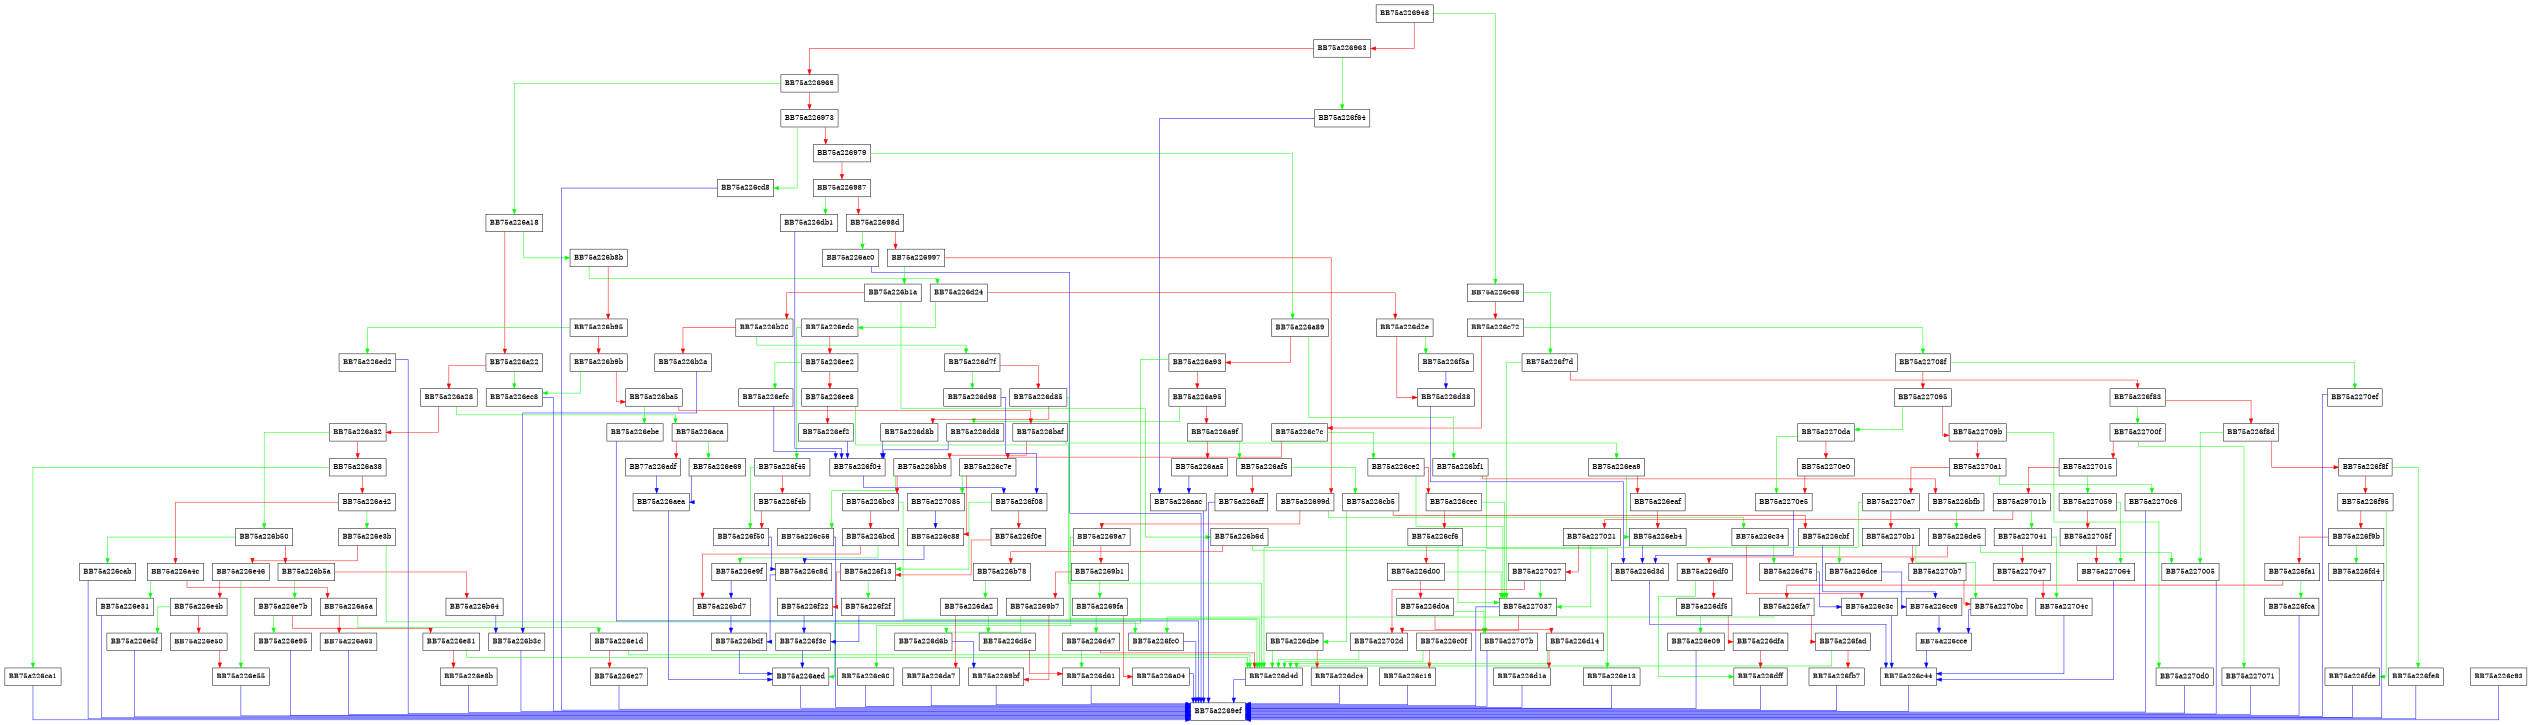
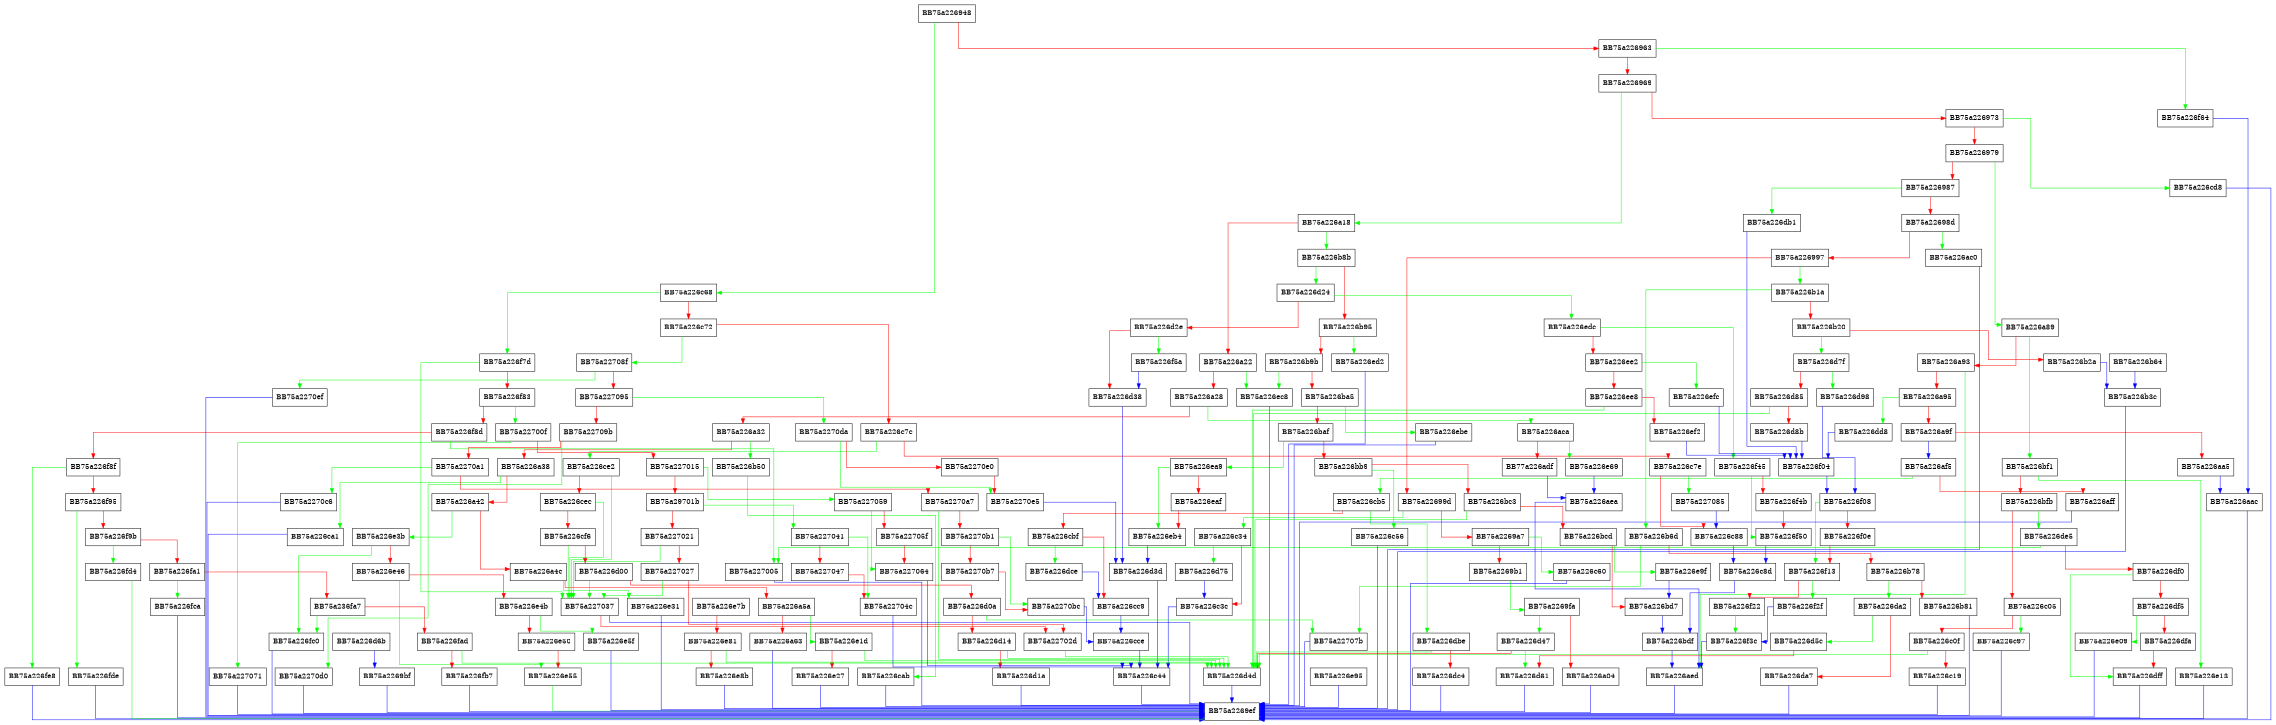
edge "BB75a226a9f" -> "BB75a226af5": color green -> blue
node "BB75a226b5a": removed
edge "BB75a226cbf" -> "BB75a226cc9": color blue -> red
node "BB75a2269b7": removed
node "BB75a226fa7": label "BB75a226fa7" -> "BB75a236fa7"
node "BB75a226b81": added
node "BB75a226c05": added
edge "BB75a226e7b" -> "BB75a226e95": removed
edge "BB75a226f22" -> "BB75a226f3c": color blue -> green
node "BB75a226c93": label "BB75a226c93" -> "BB75a226c97"
edge "BB75a226e55" -> "BB75a2269ef": color blue -> green
edge "BB75a226fd4" -> "BB75a2269ef": color blue -> green
